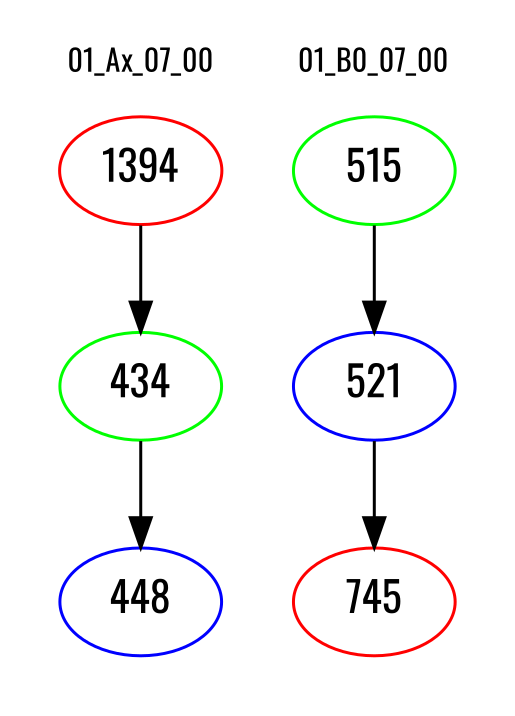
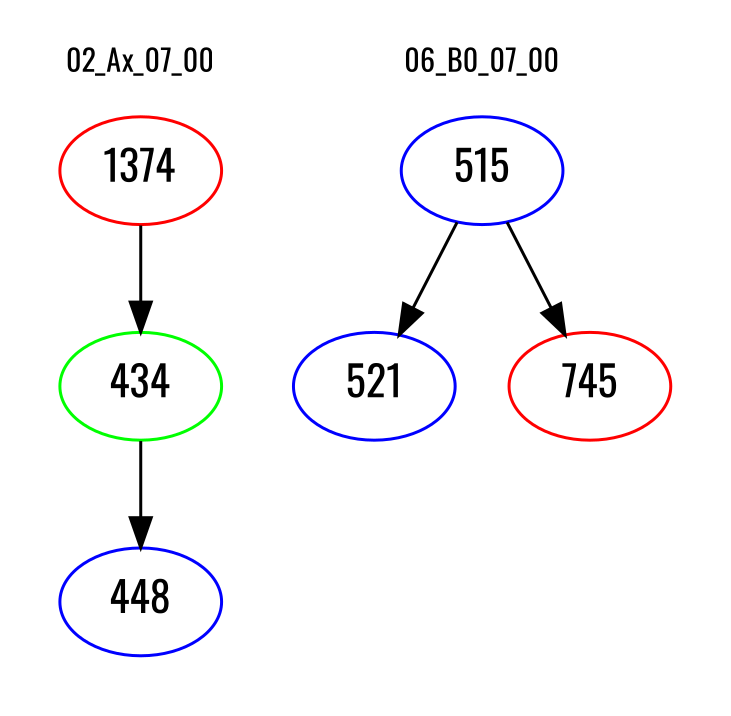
cluster "01_Ax_07_00": label "01_Ax_07_00" -> "02_Ax_07_00"
cluster "01_B0_07_00": label "01_B0_07_00" -> "06_B0_07_00"
node "1394": label "1394" -> "1374"
node "515": color green -> blue
edge "521" -> "745": now "515" -> "745"
